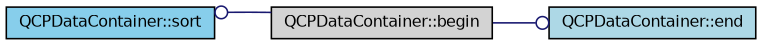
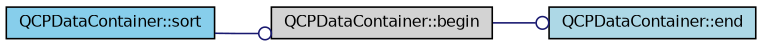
edge "QCPDataContainer::begin" -> "QCPDataContainer::sort": reversed
